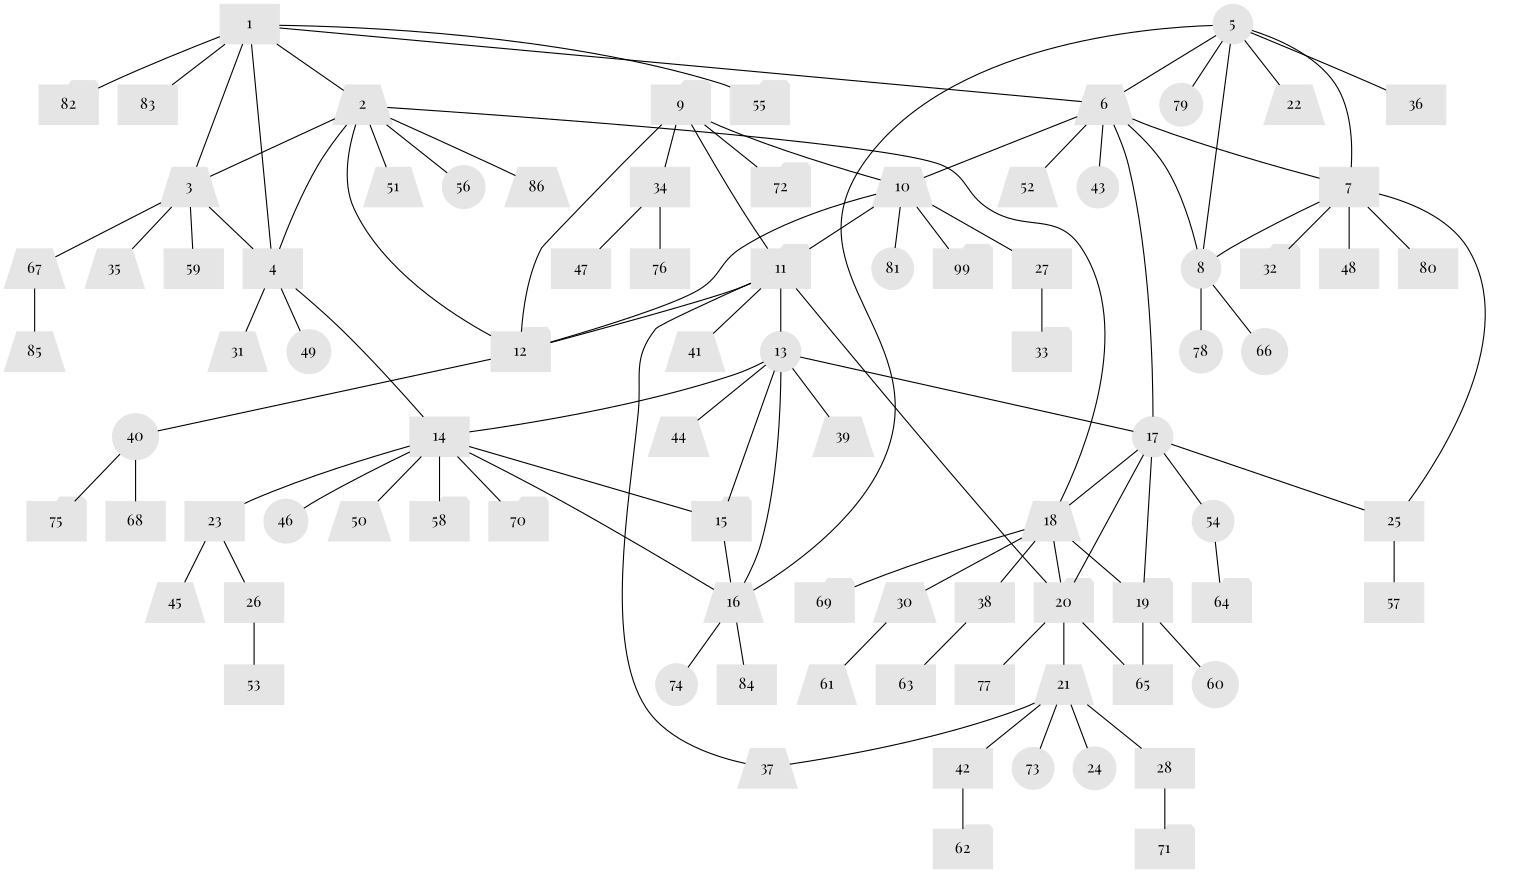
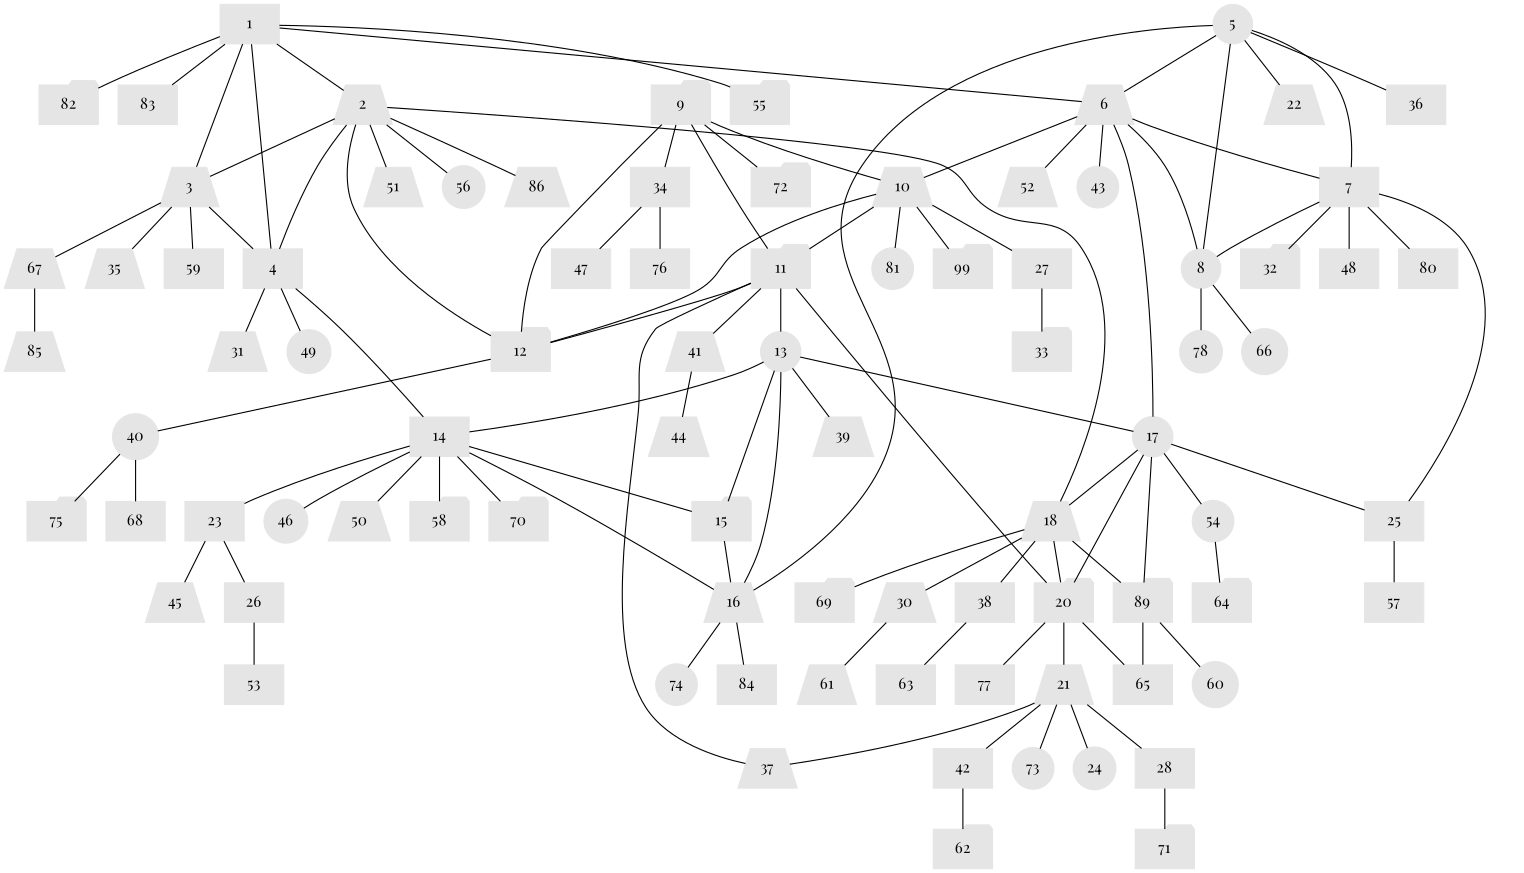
node "79": removed
edge "13" -- "44": now "41" -- "44"
node "19": label "19" -> "89"
